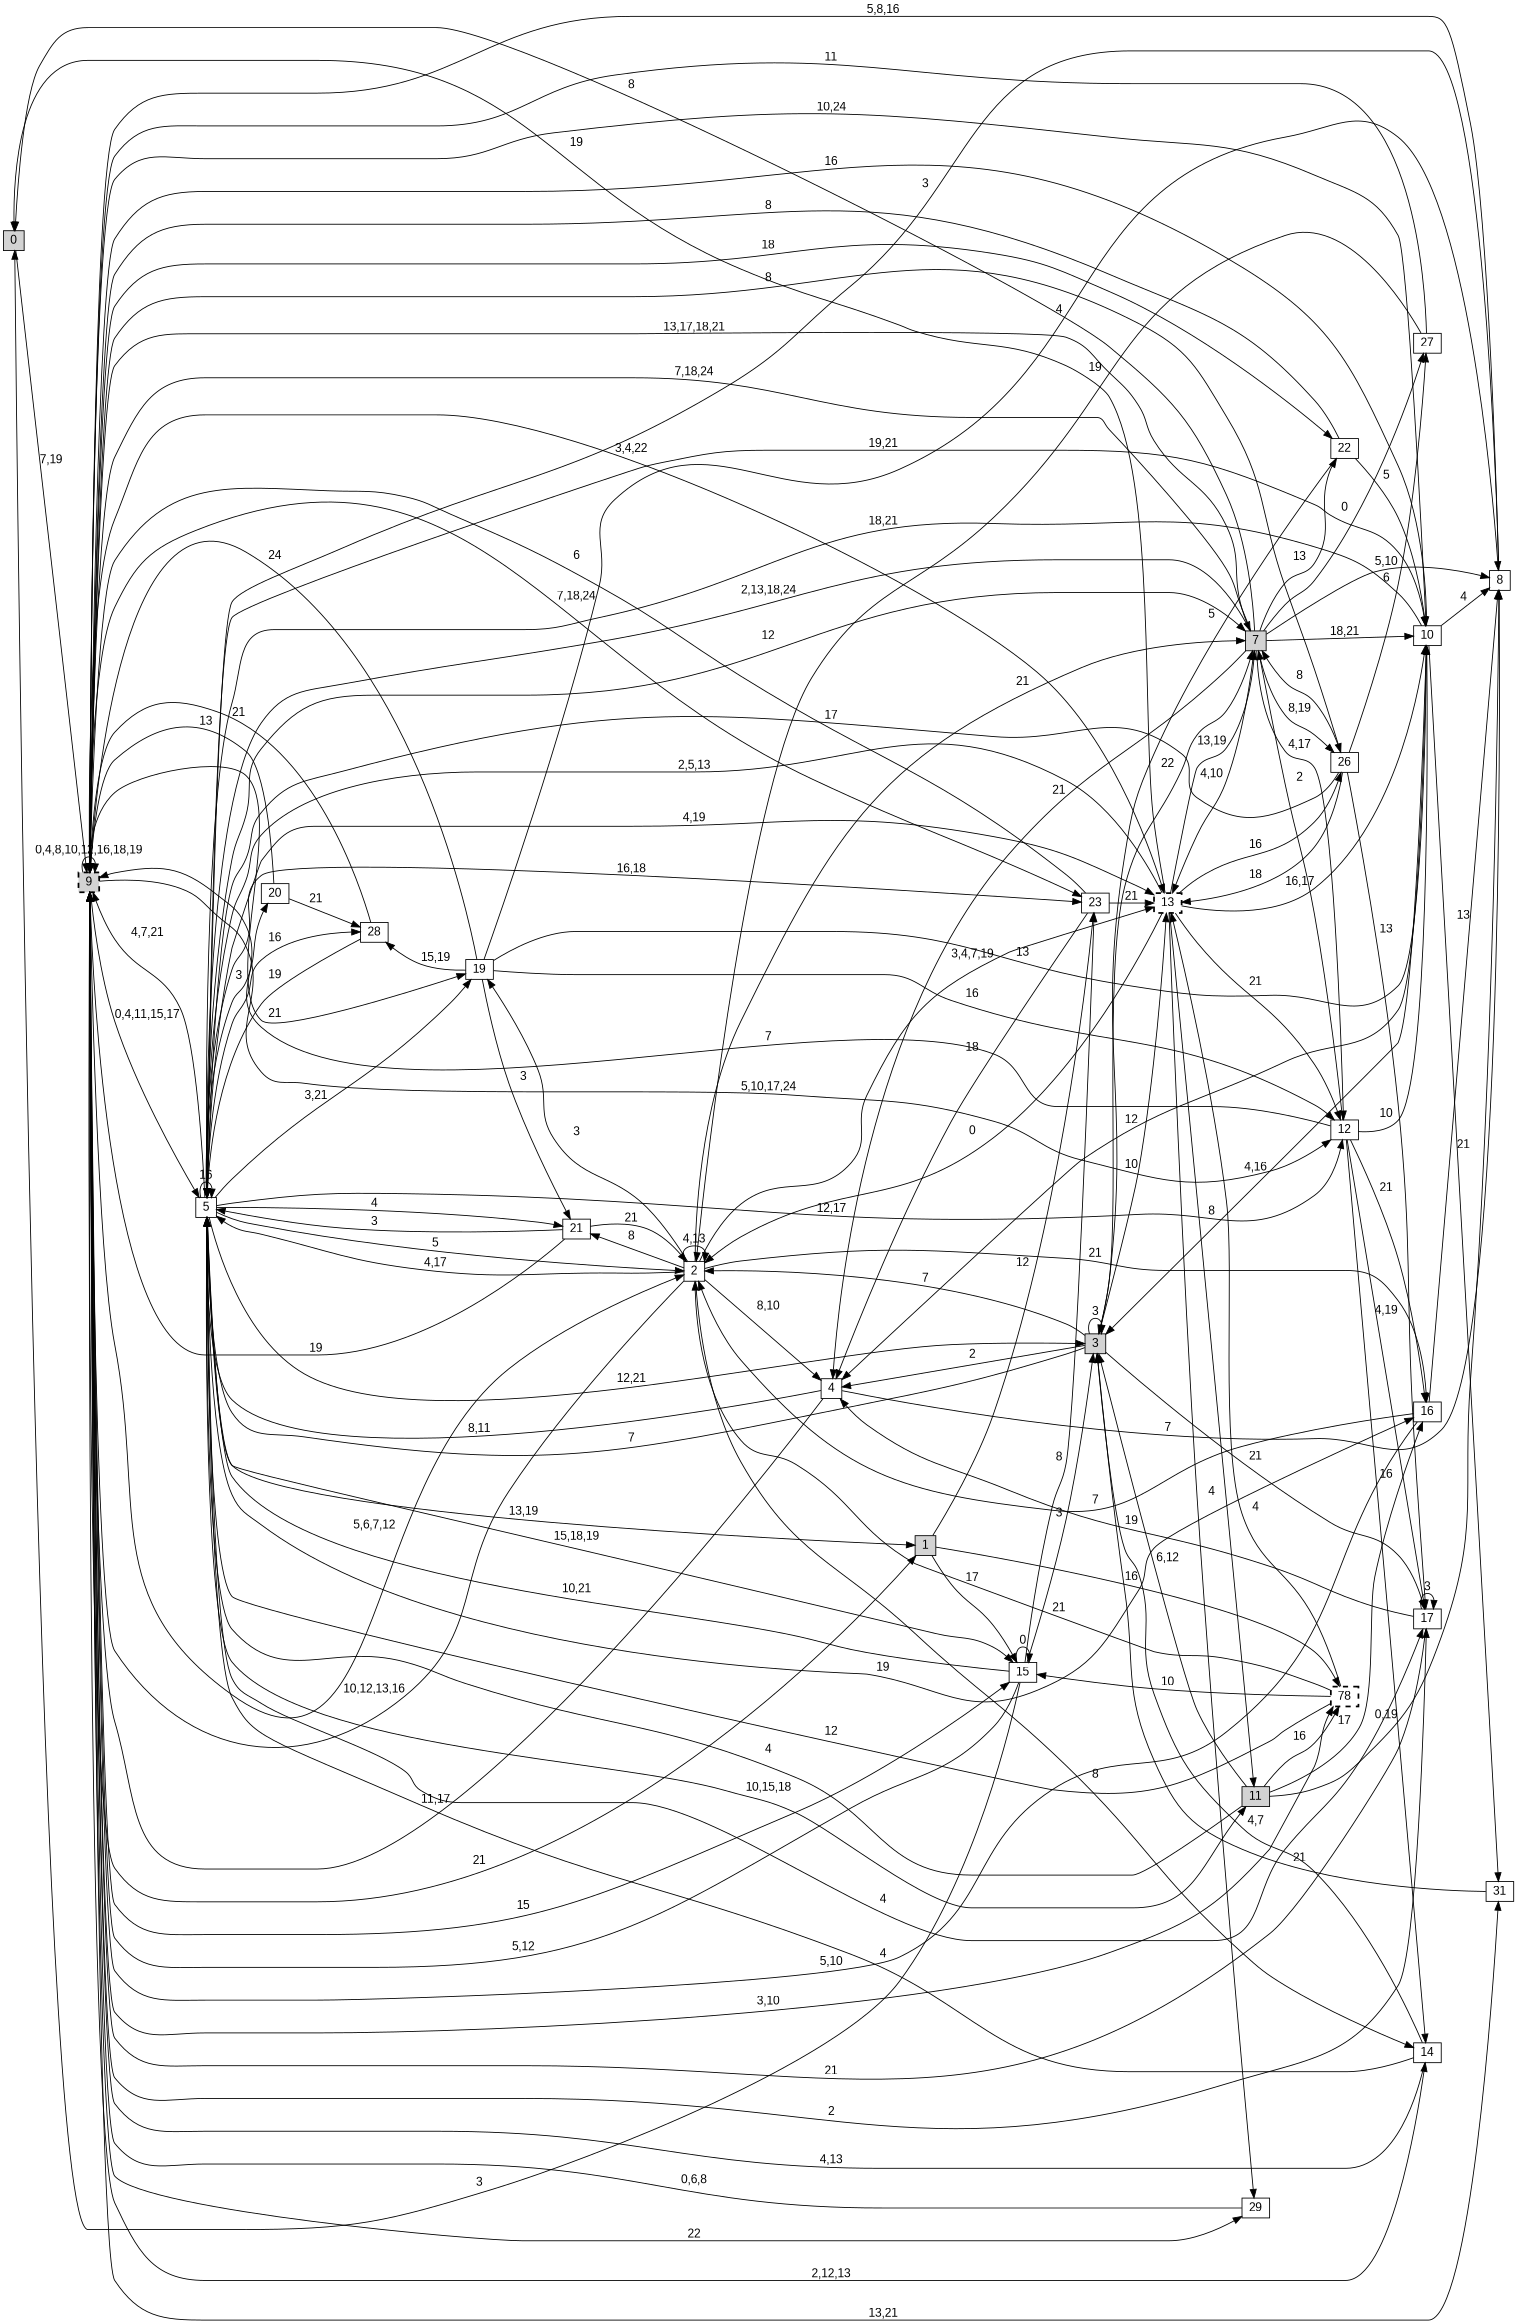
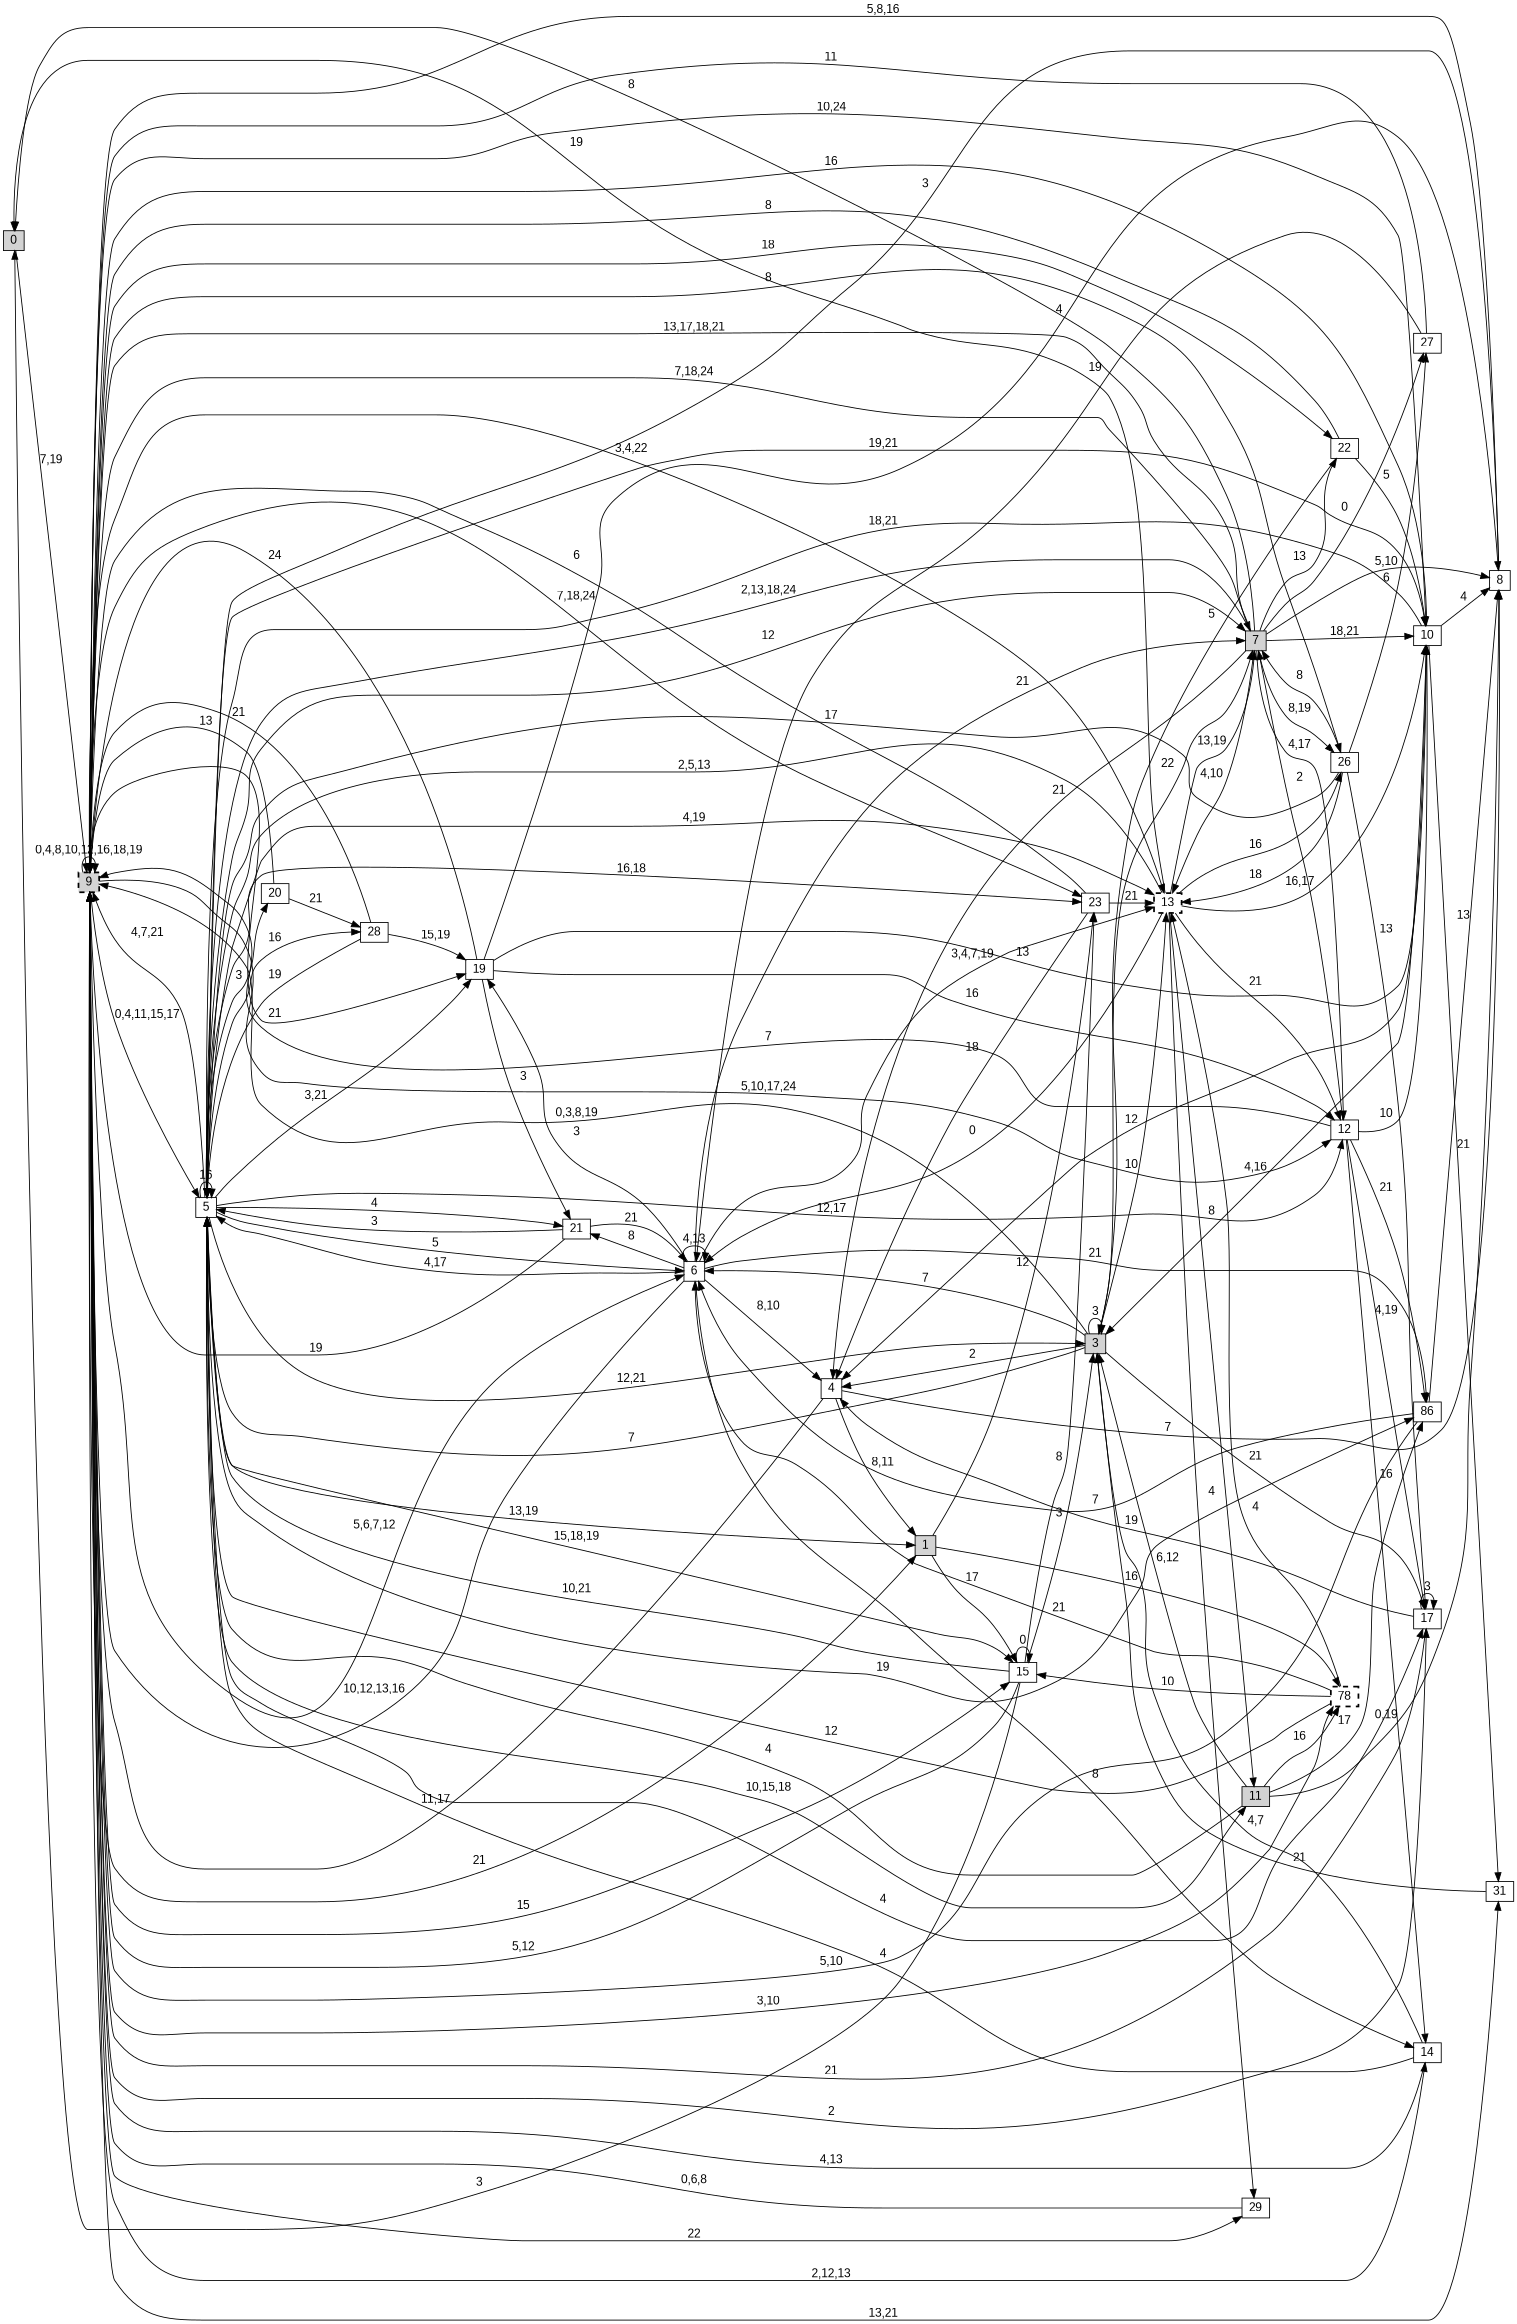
edge "19" -> "28": reversed
edge "3" -> "9": added, label "0,3,8,19"
node "2": label "2" -> "6"
node "16": label "16" -> "86"
edge "4" -> "5": now "4" -> "1"
